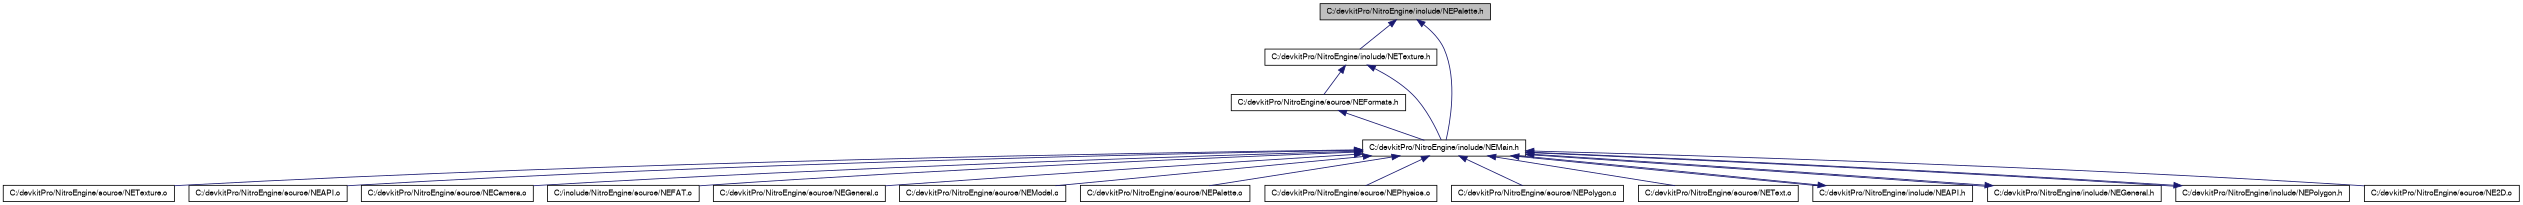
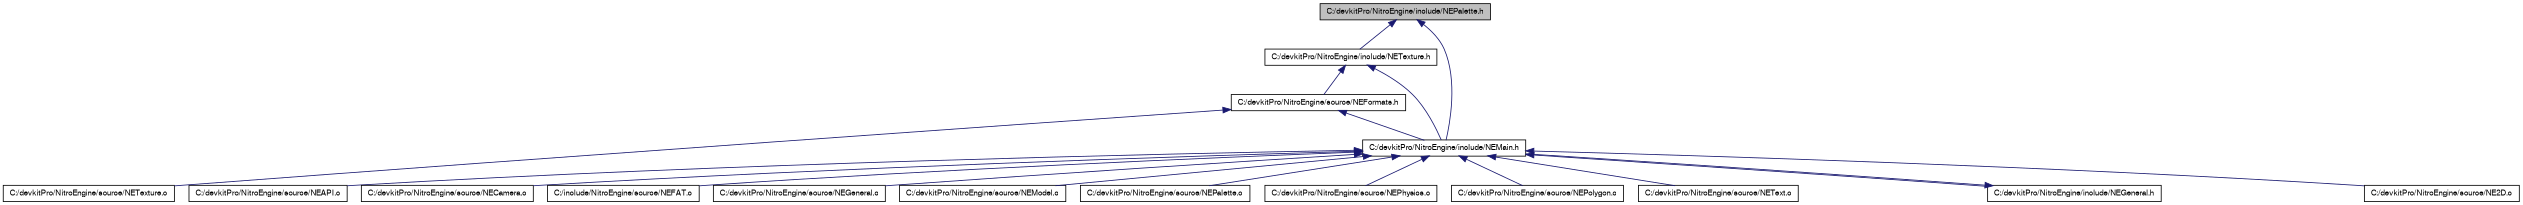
edge "C:/devkitPro/NitroEngine/source/NETexture.c" -> "C:/devkitPro/NitroEngine/include/NEMain.h": now "C:/devkitPro/NitroEngine/source/NETexture.c" -> "C:/devkitPro/NitroEngine/source/NEFormats.h"
node "C:/devkitPro/NitroEngine/include/NEAPI.h": removed
node "C:/devkitPro/NitroEngine/include/NEPolygon.h": removed
